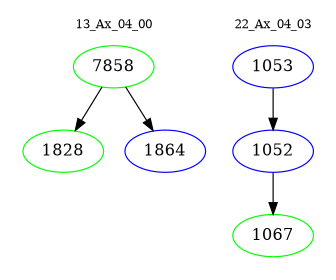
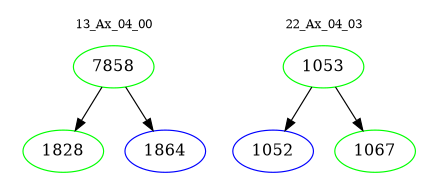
node "1053": color blue -> green
edge "1052" -> "1067": now "1053" -> "1067"
